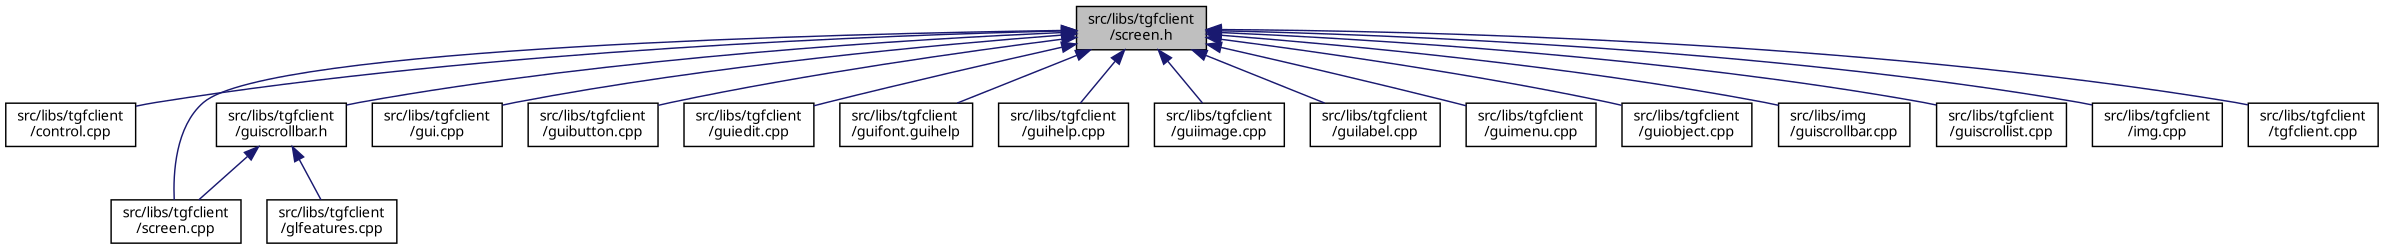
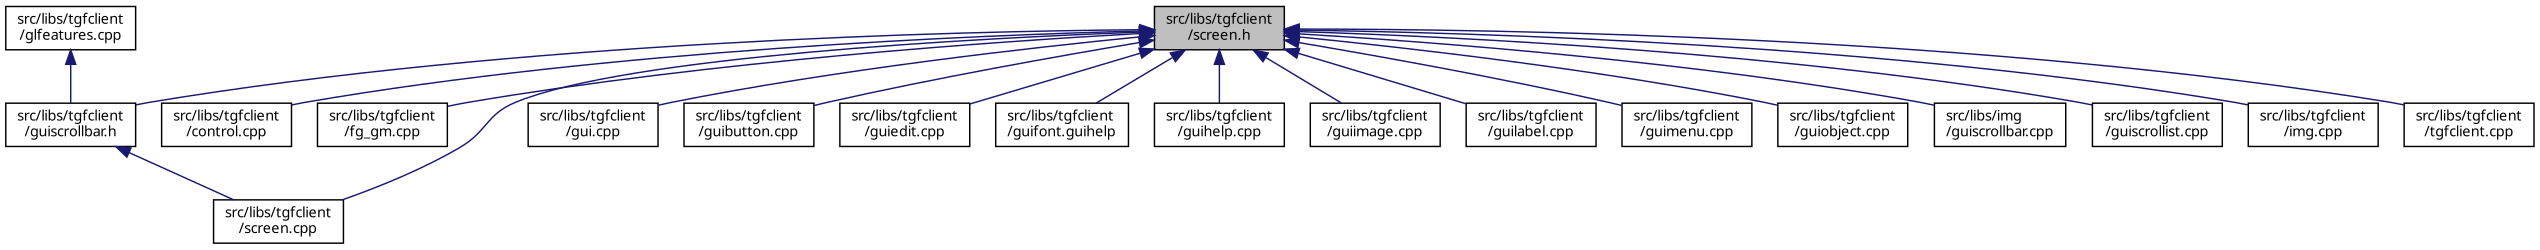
node "src/libs/tgfclient /fg_gm.cpp": added
edge "src/libs/tgfclient /glfeatures.cpp" -> "src/libs/tgfclient /guiscrollbar.h": reversed
